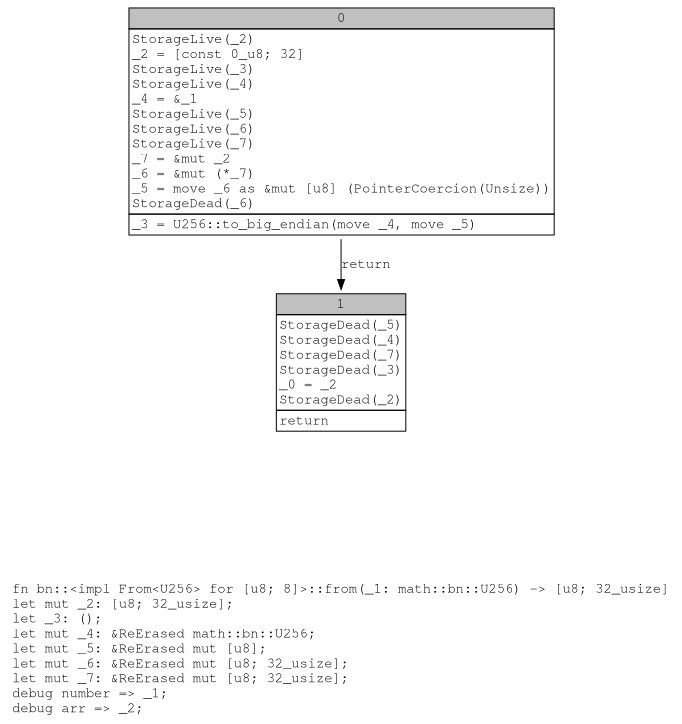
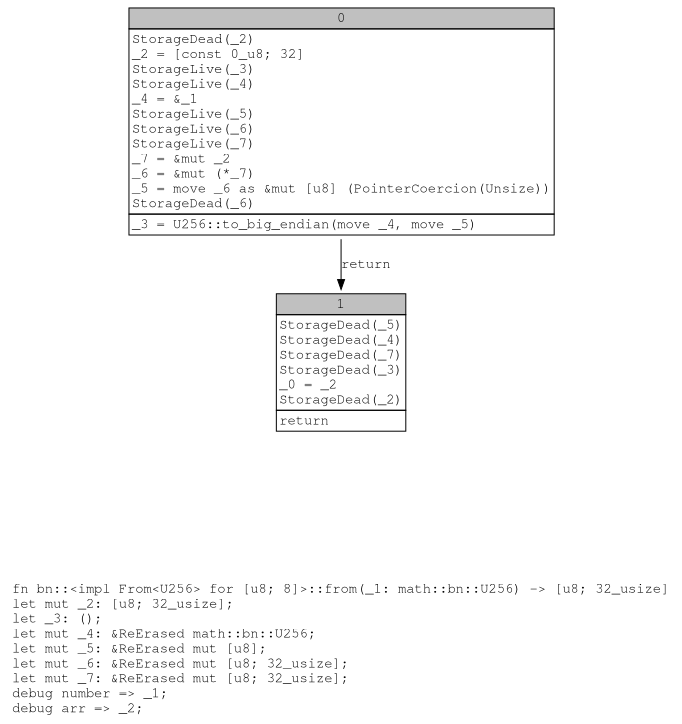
node "0": text "StorageLive(_2)" -> "StorageDead(_2)"
